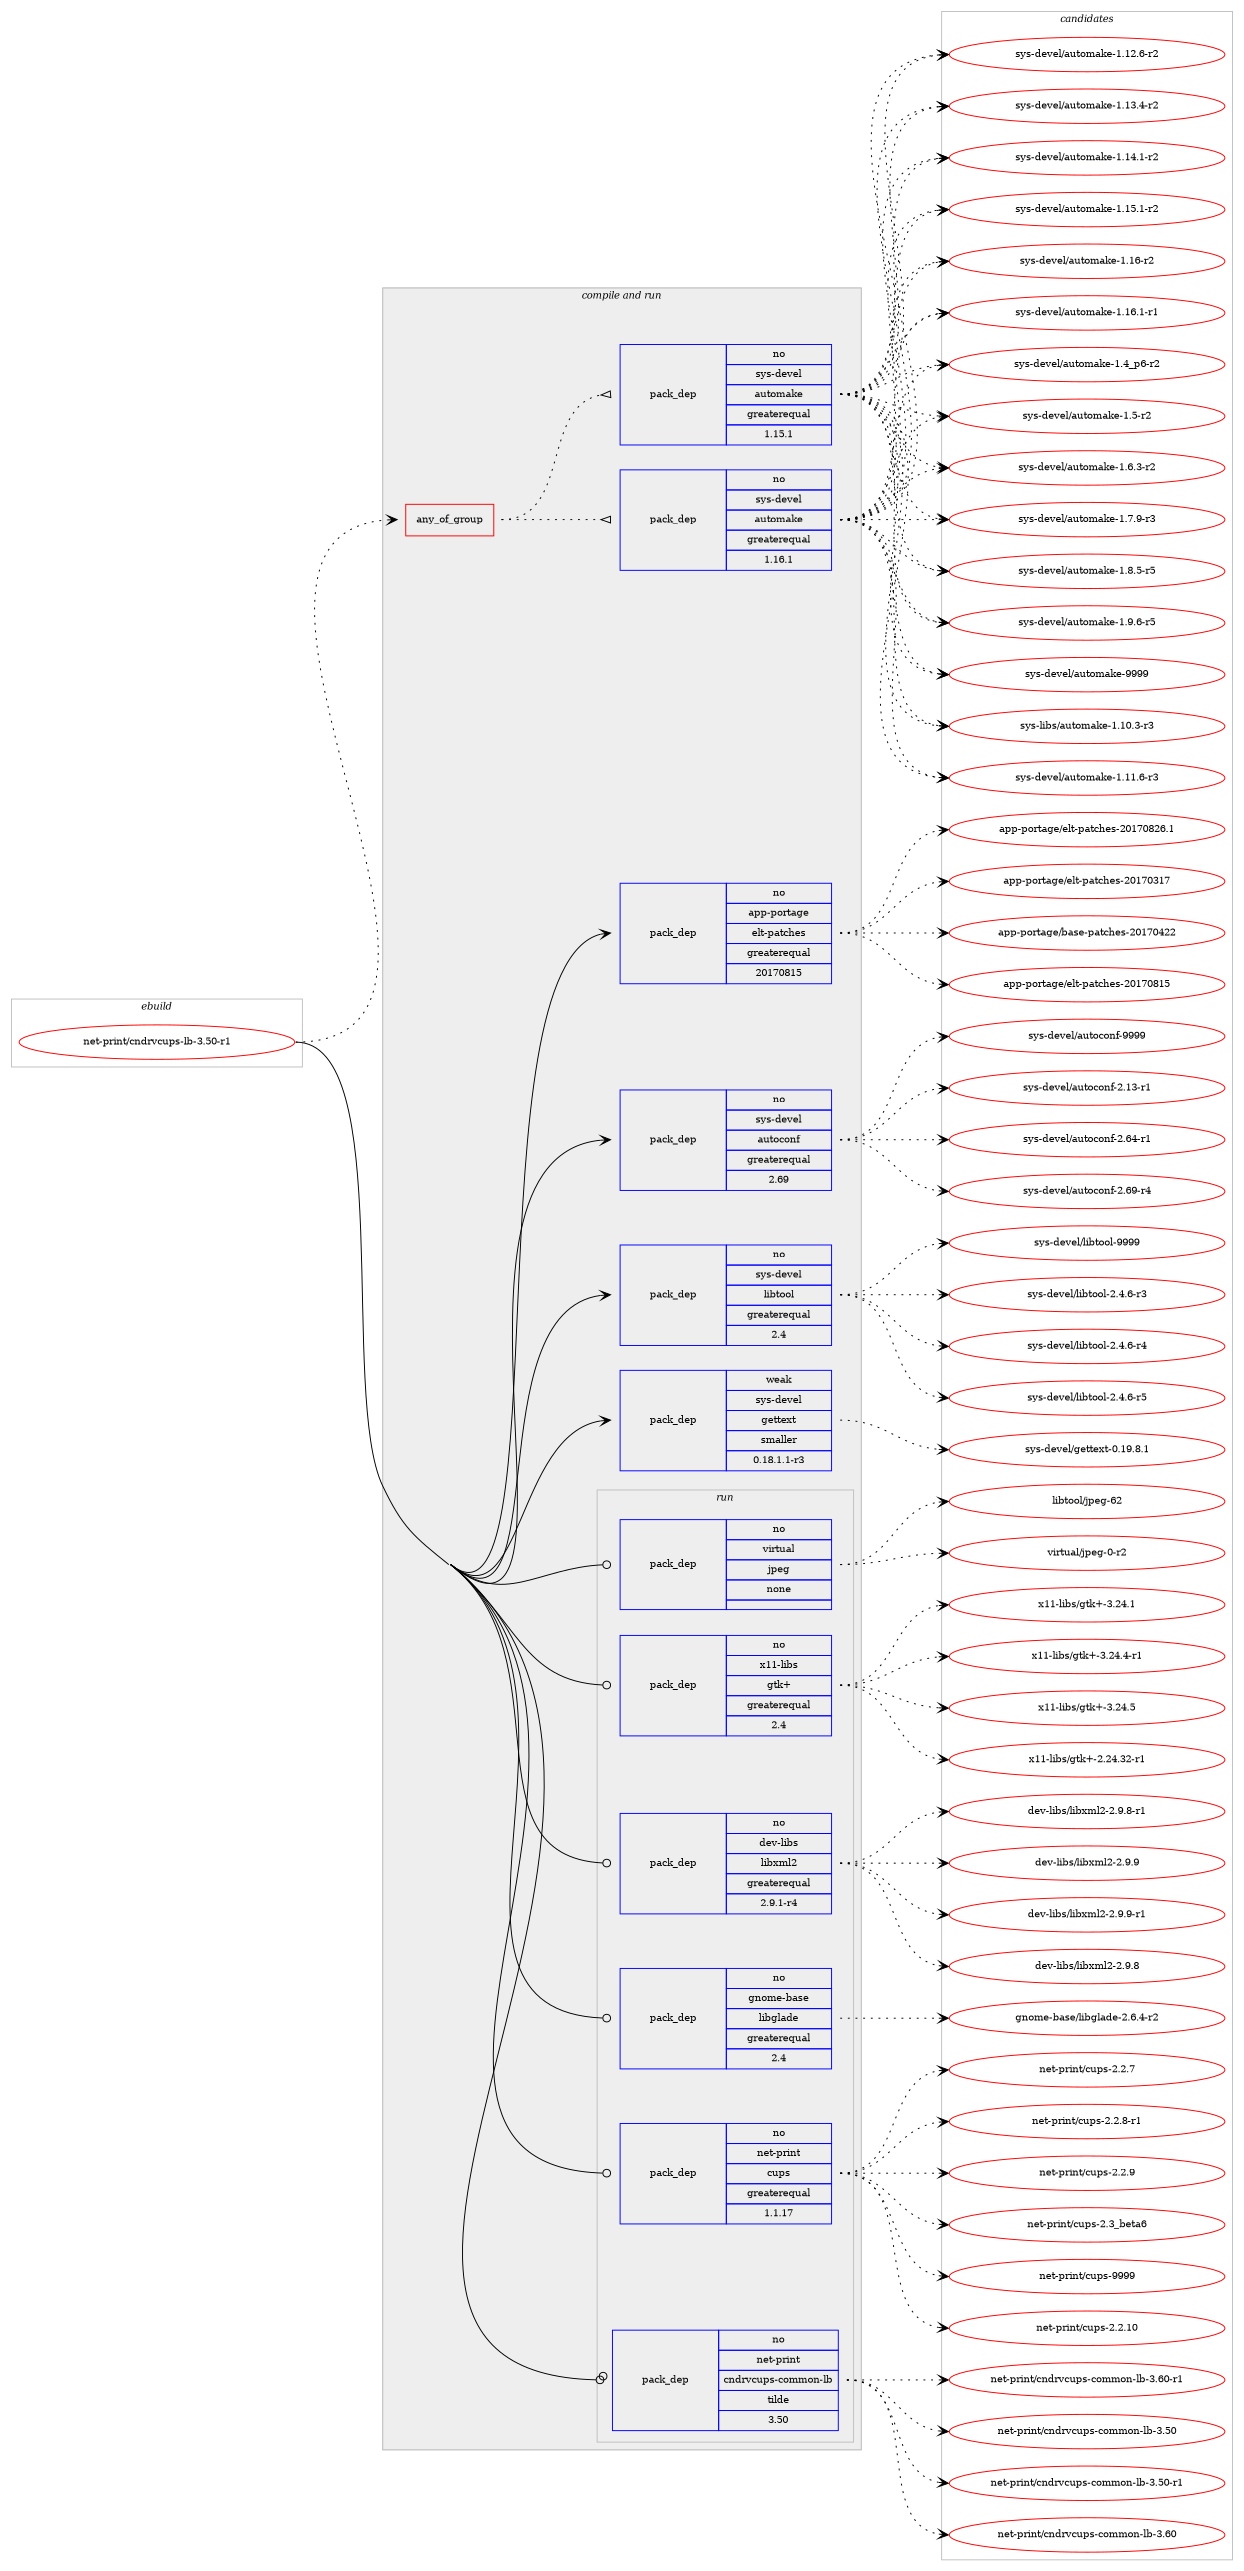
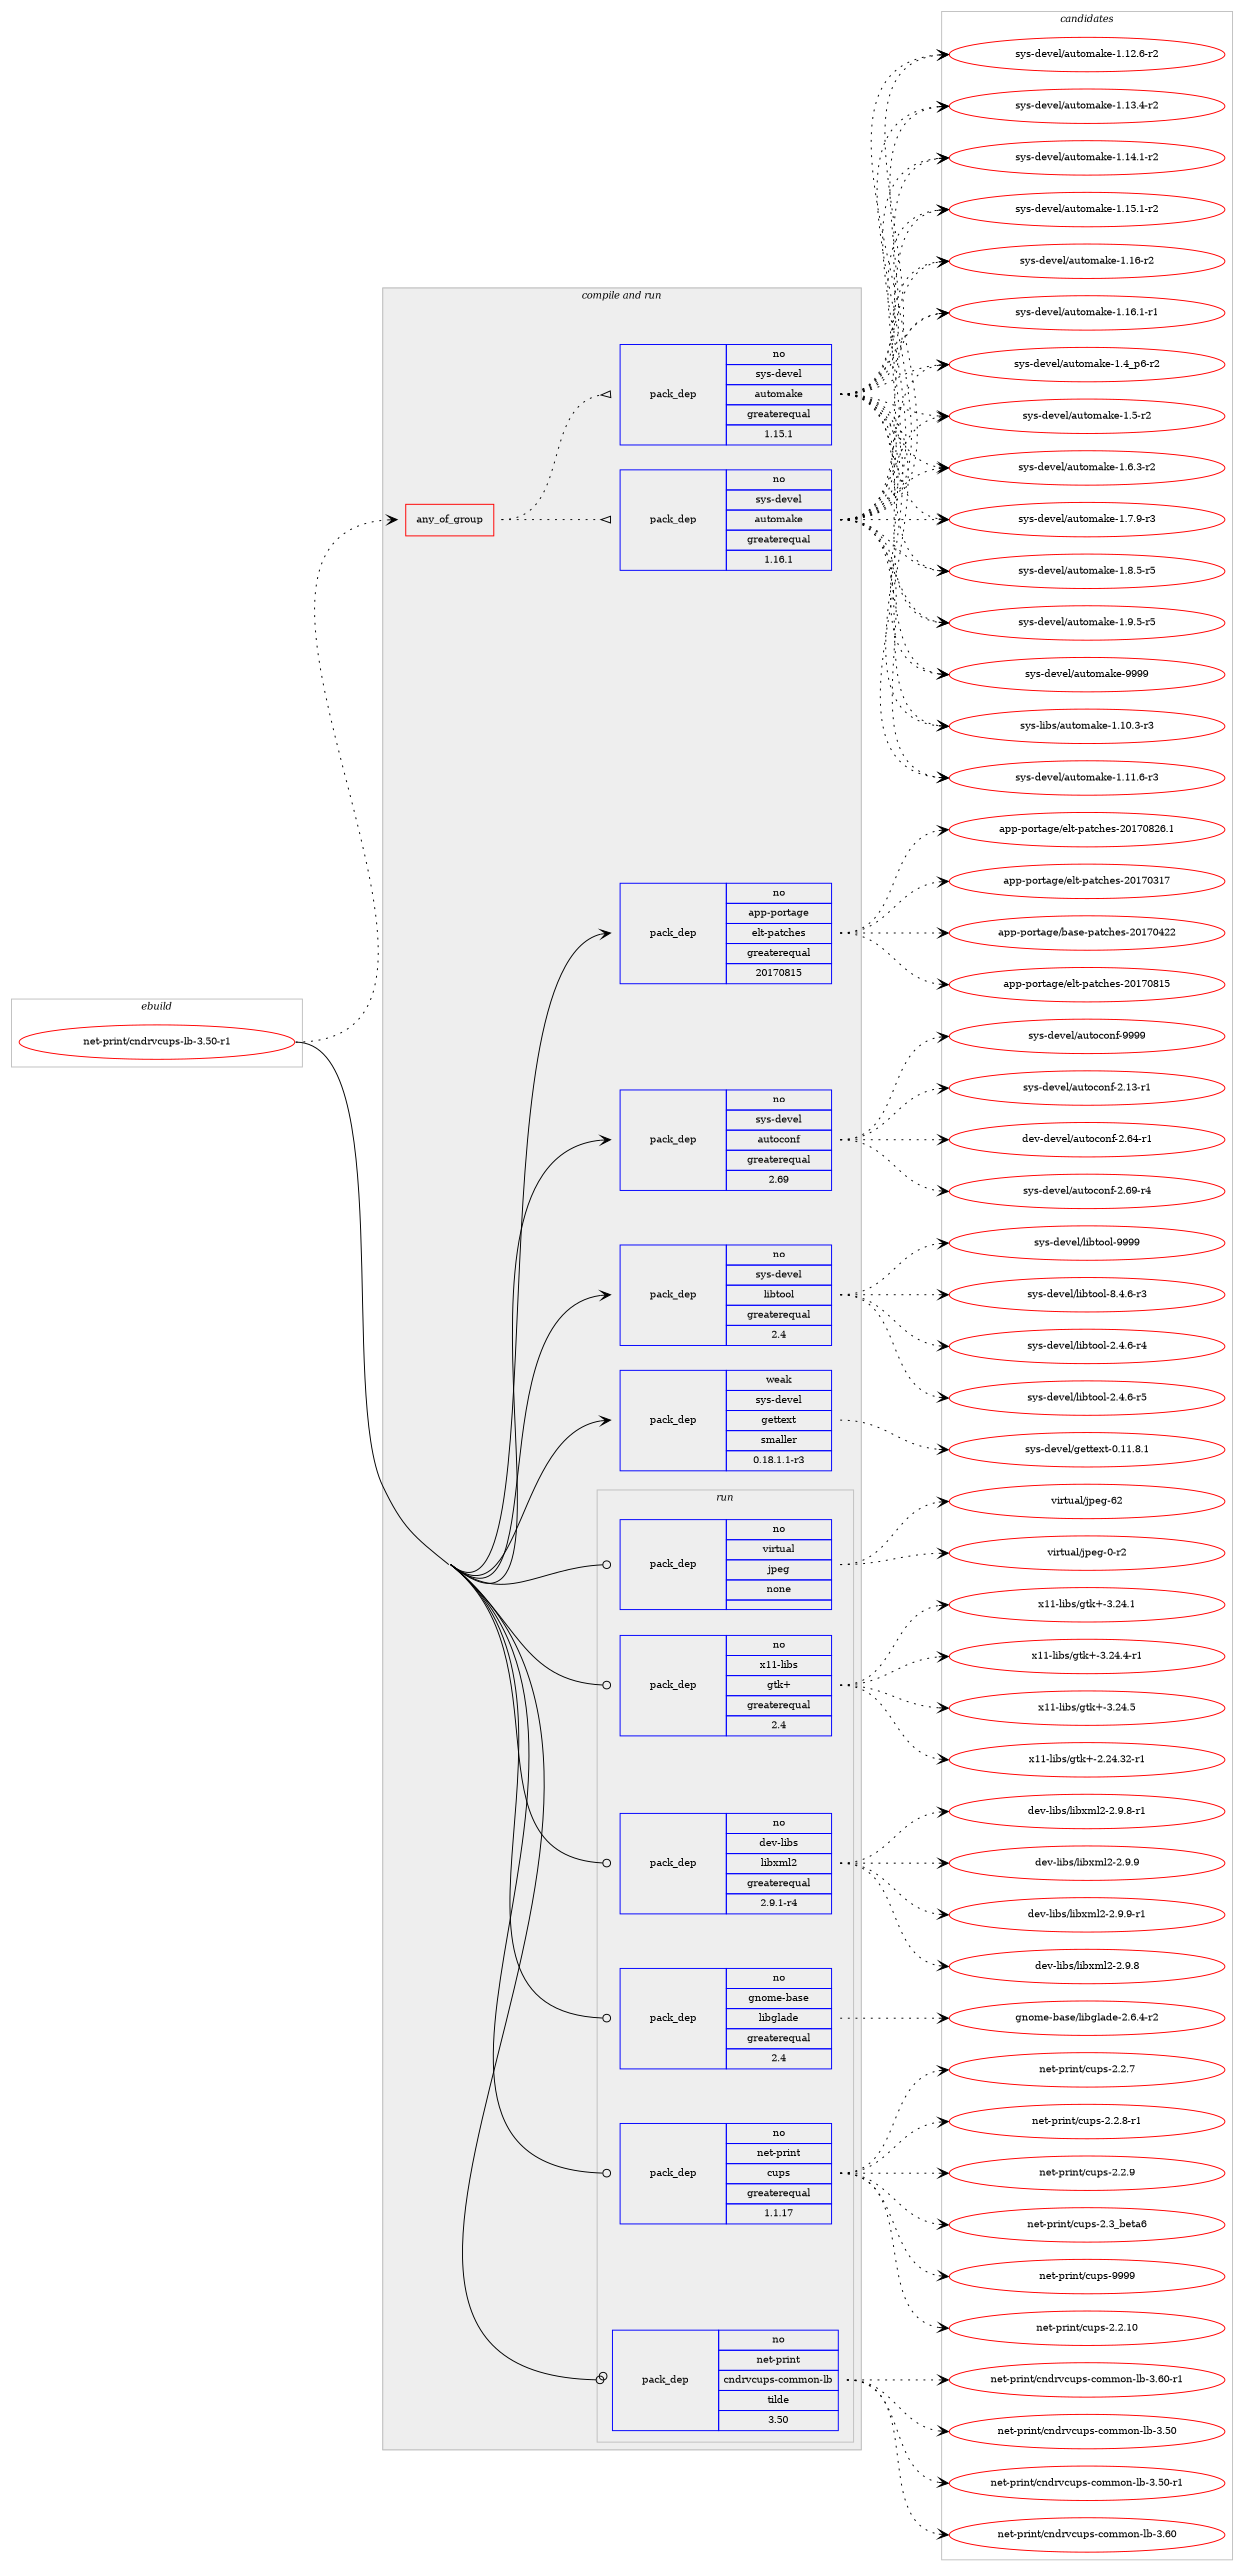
node "sys-devel/automake-1.9.6-r5": label "sys-devel/automake-1.9.6-r5" -> "sys-devel/automake-1.9.5-r5"
node "sys-devel/autoconf-2.64-r1": label "sys-devel/autoconf-2.64-r1" -> "dev-devel/autoconf-2.64-r1"
node "sys-devel/libtool-2.4.6-r3": label "sys-devel/libtool-2.4.6-r3" -> "sys-devel/libtool-8.4.6-r3"
node "sys-devel/gettext-0.19.8.1": label "sys-devel/gettext-0.19.8.1" -> "sys-devel/gettext-0.11.8.1"
node "libtool/jpeg-62": label "libtool/jpeg-62" -> "virtual/jpeg-62"
